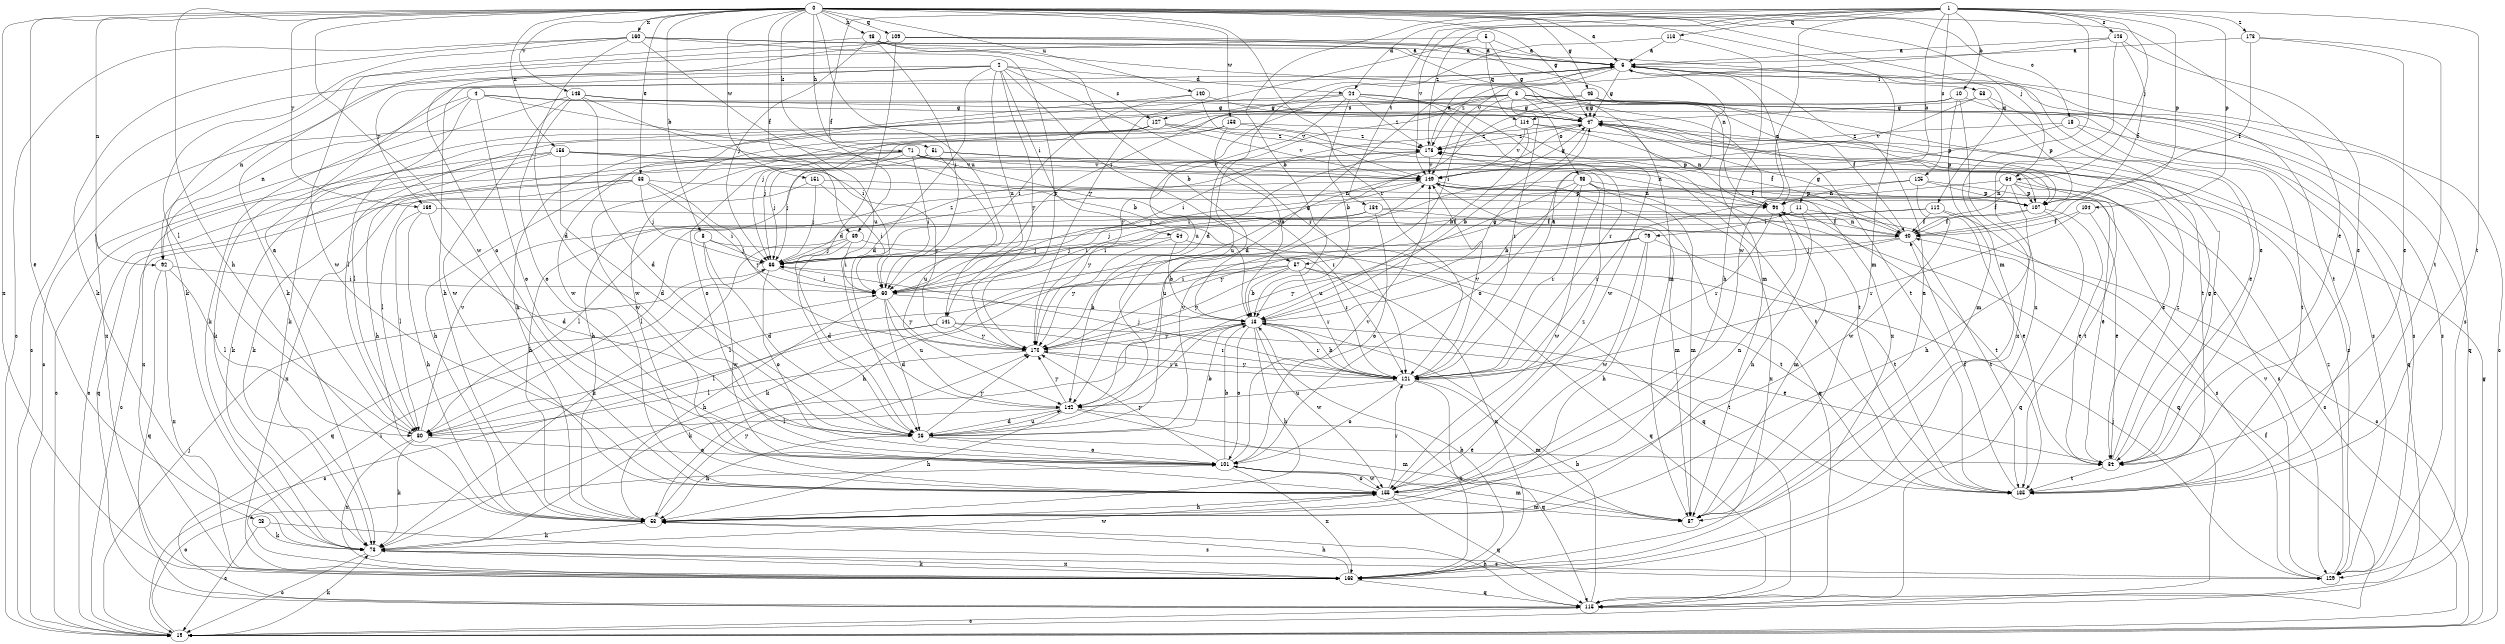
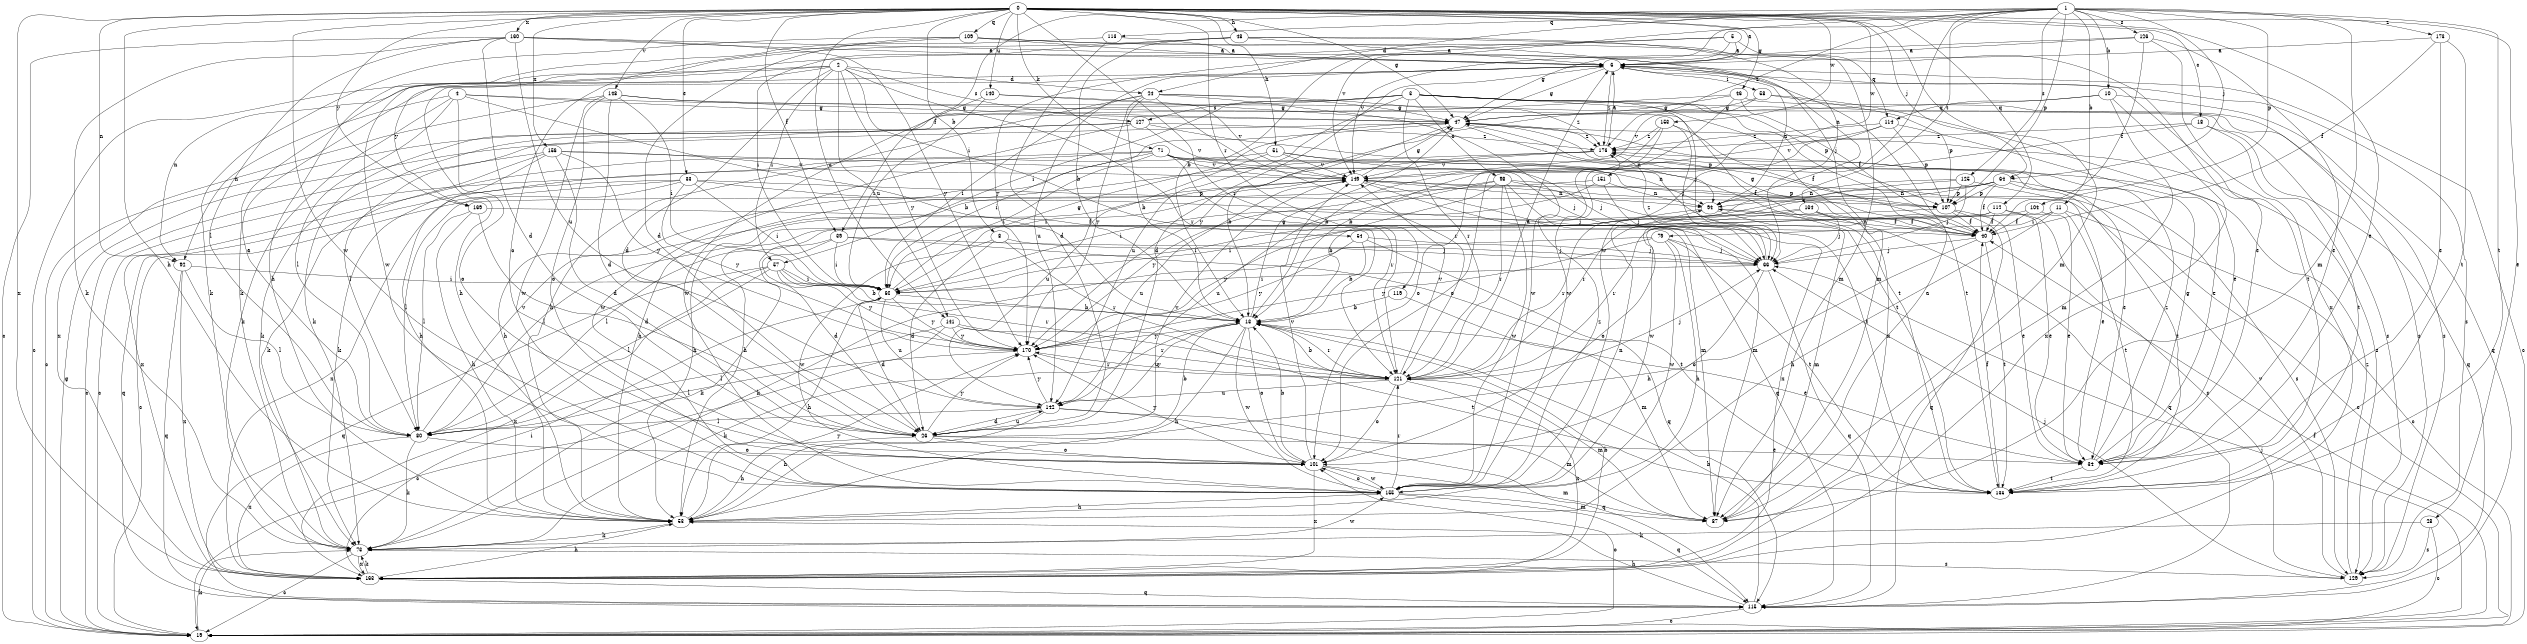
node "119": added
